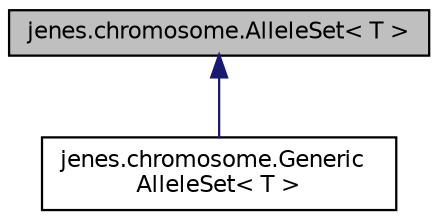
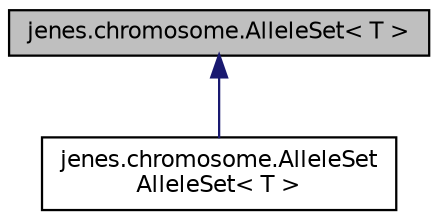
node "jenes.chromosome.Generic AlleleSet< T >": label "jenes.chromosome.Generic AlleleSet< T >" -> "jenes.chromosome.AlleleSet AlleleSet< T >"
